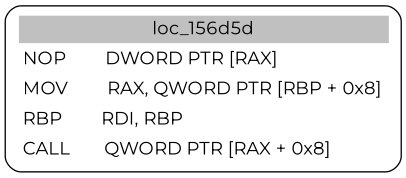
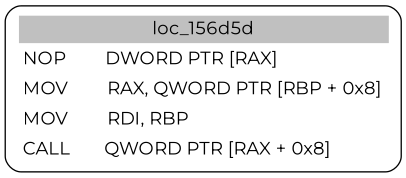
node "loc_156d5d": text "RBP        RDI, RBP" -> "MOV        RDI, RBP"
